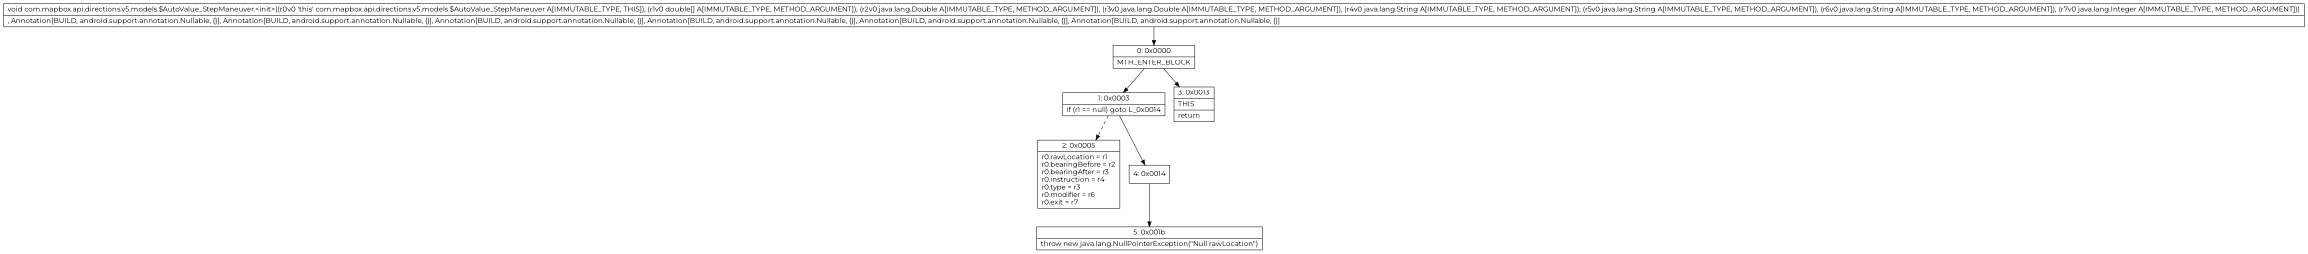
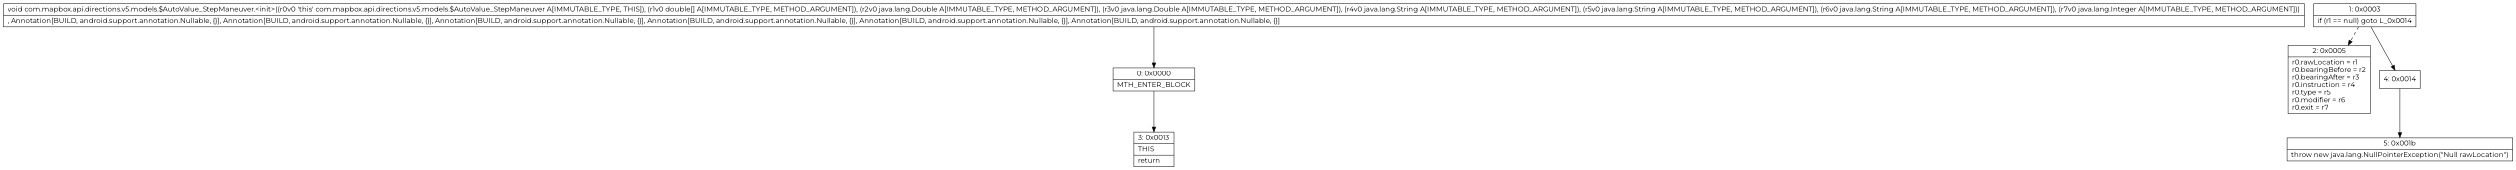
edge "0: 0x0000" -> "1: 0x0003": removed
node "2: 0x0005": text "r0.type = r3" -> "r0.type = r5"
